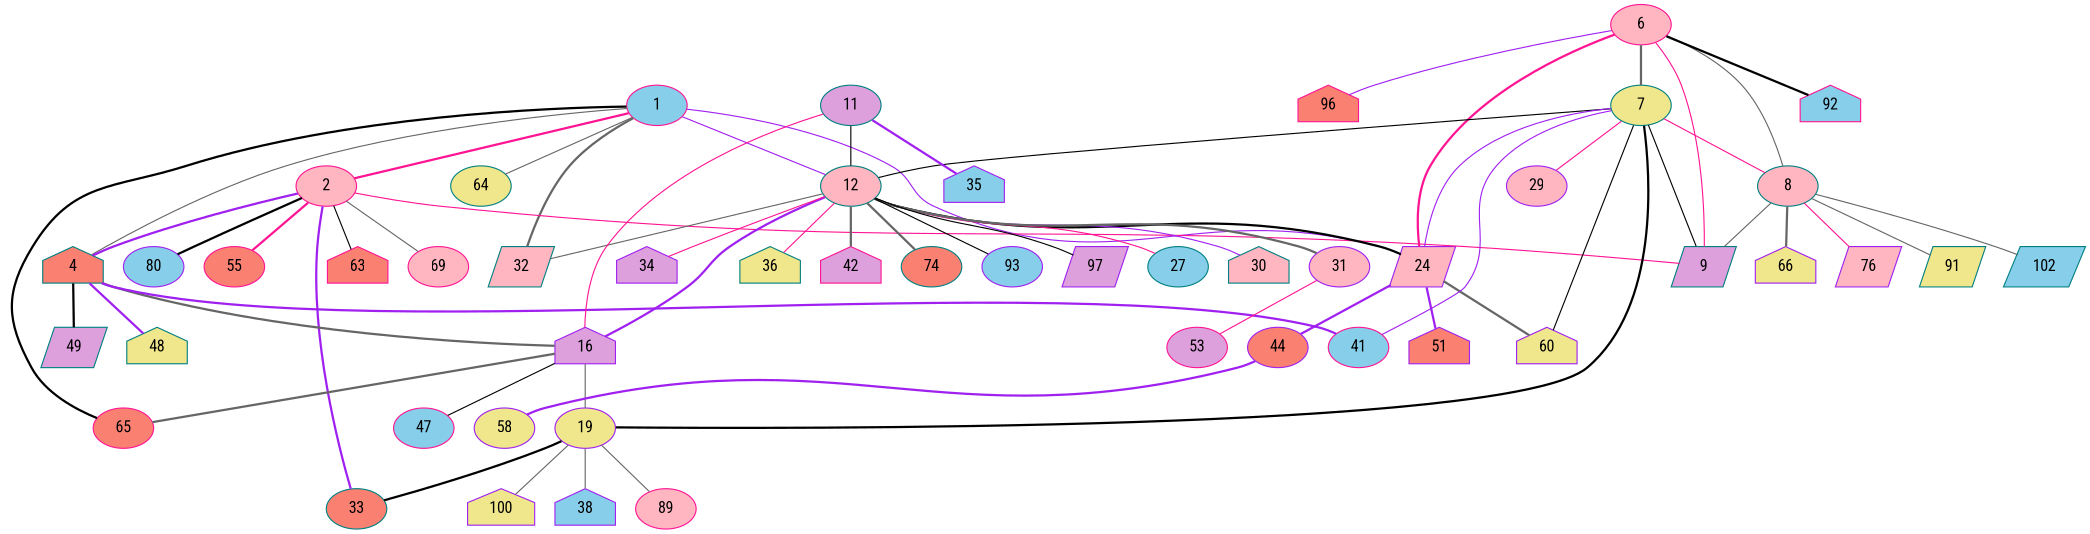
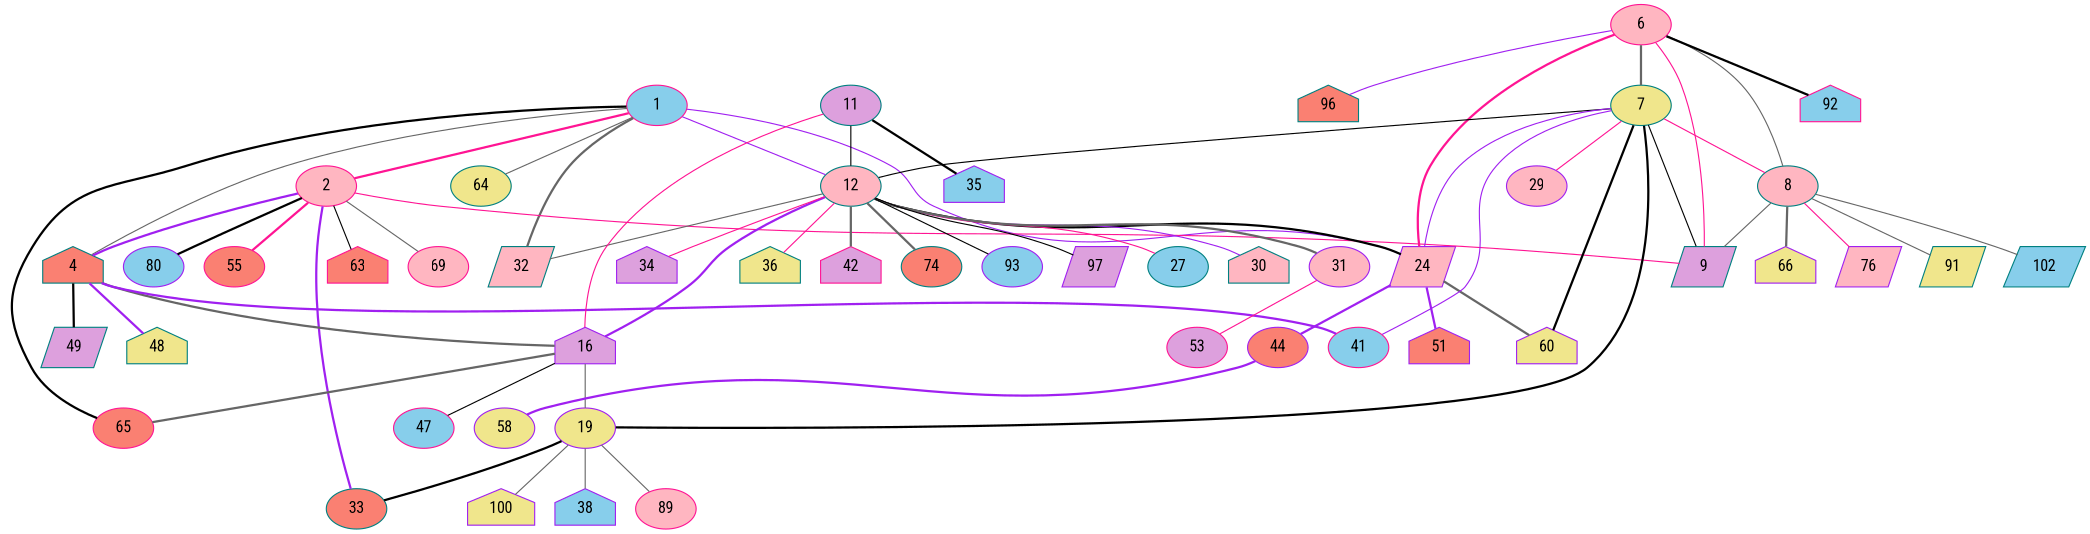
node "96": color deeppink -> teal
edge "11" -- "35": color purple -> black
edge "7" -- "60": style solid -> bold
